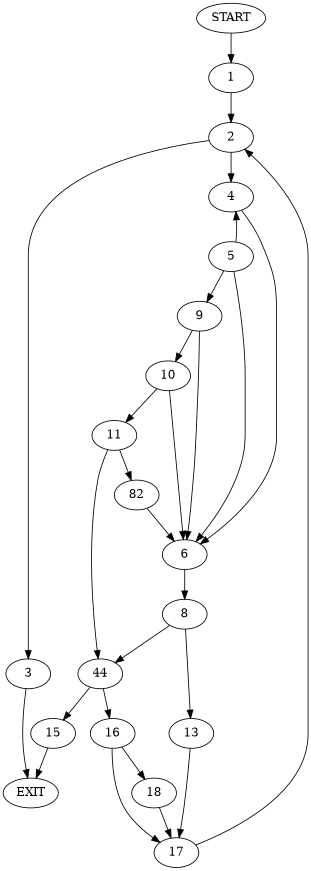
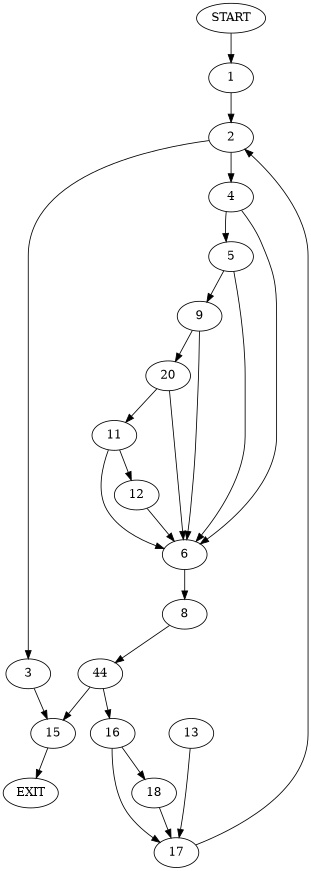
edge "5" -> "4": reversed
node "10": label "10" -> "20"
node "82": label "82" -> "12"
edge "11" -> "44": now "11" -> "6"
edge "8" -> "13": removed
edge "3" -> "EXIT": now "3" -> "15"
